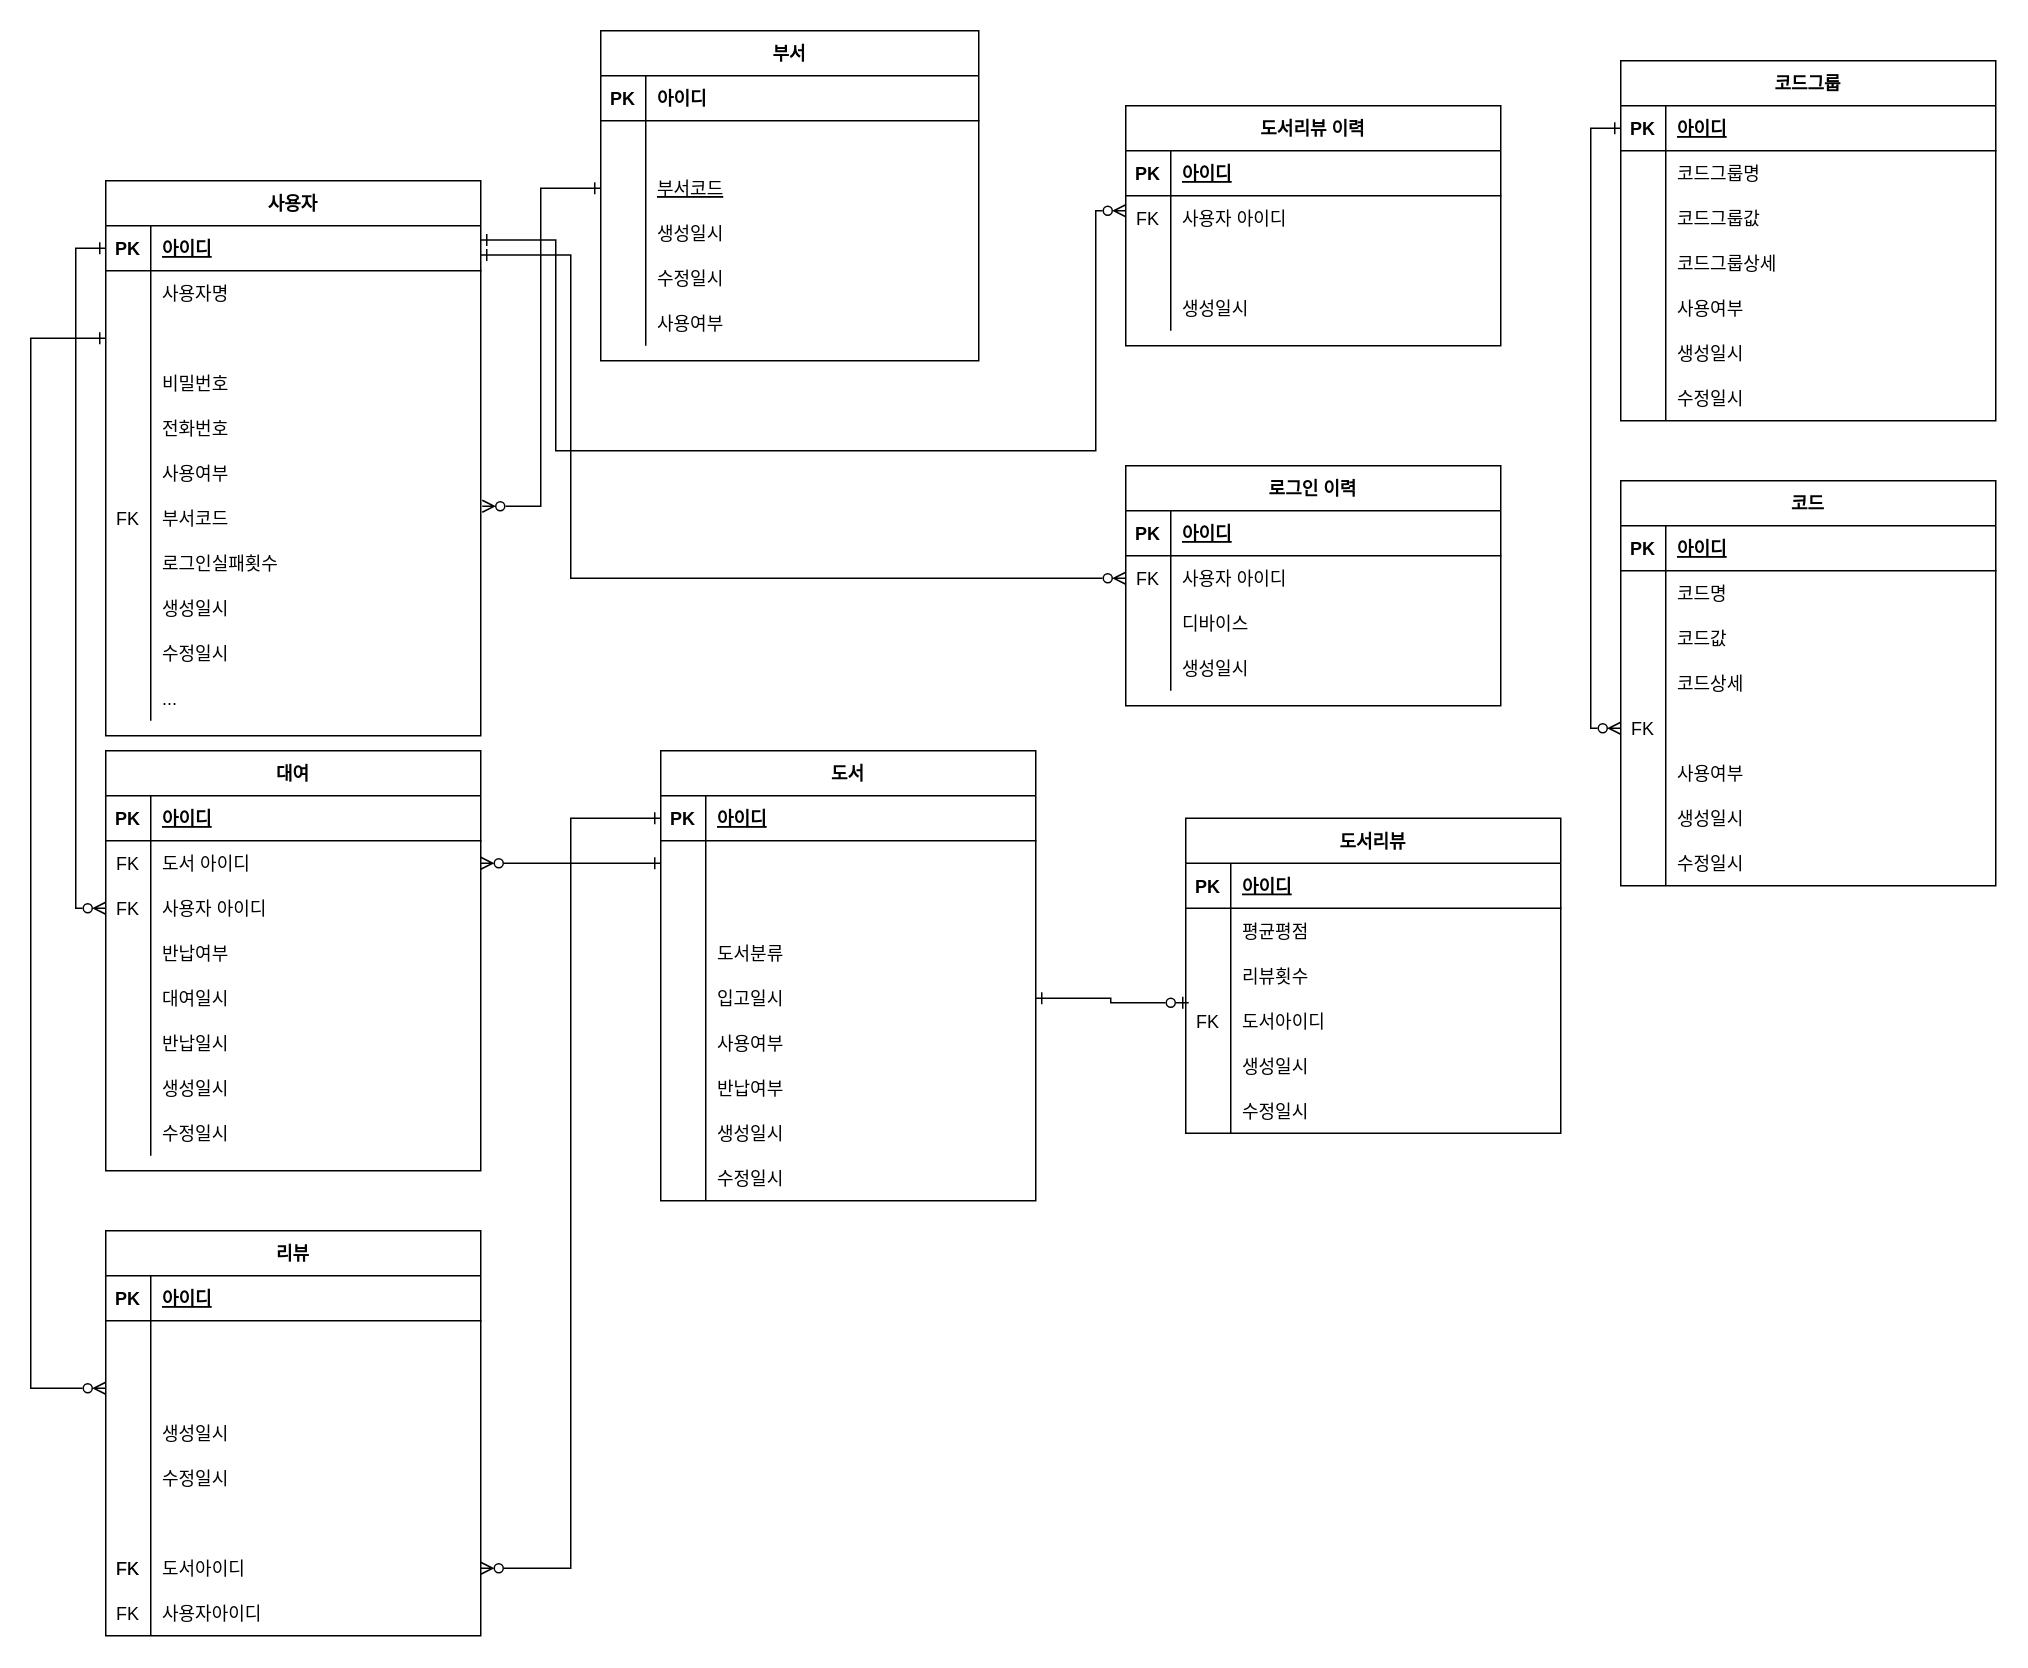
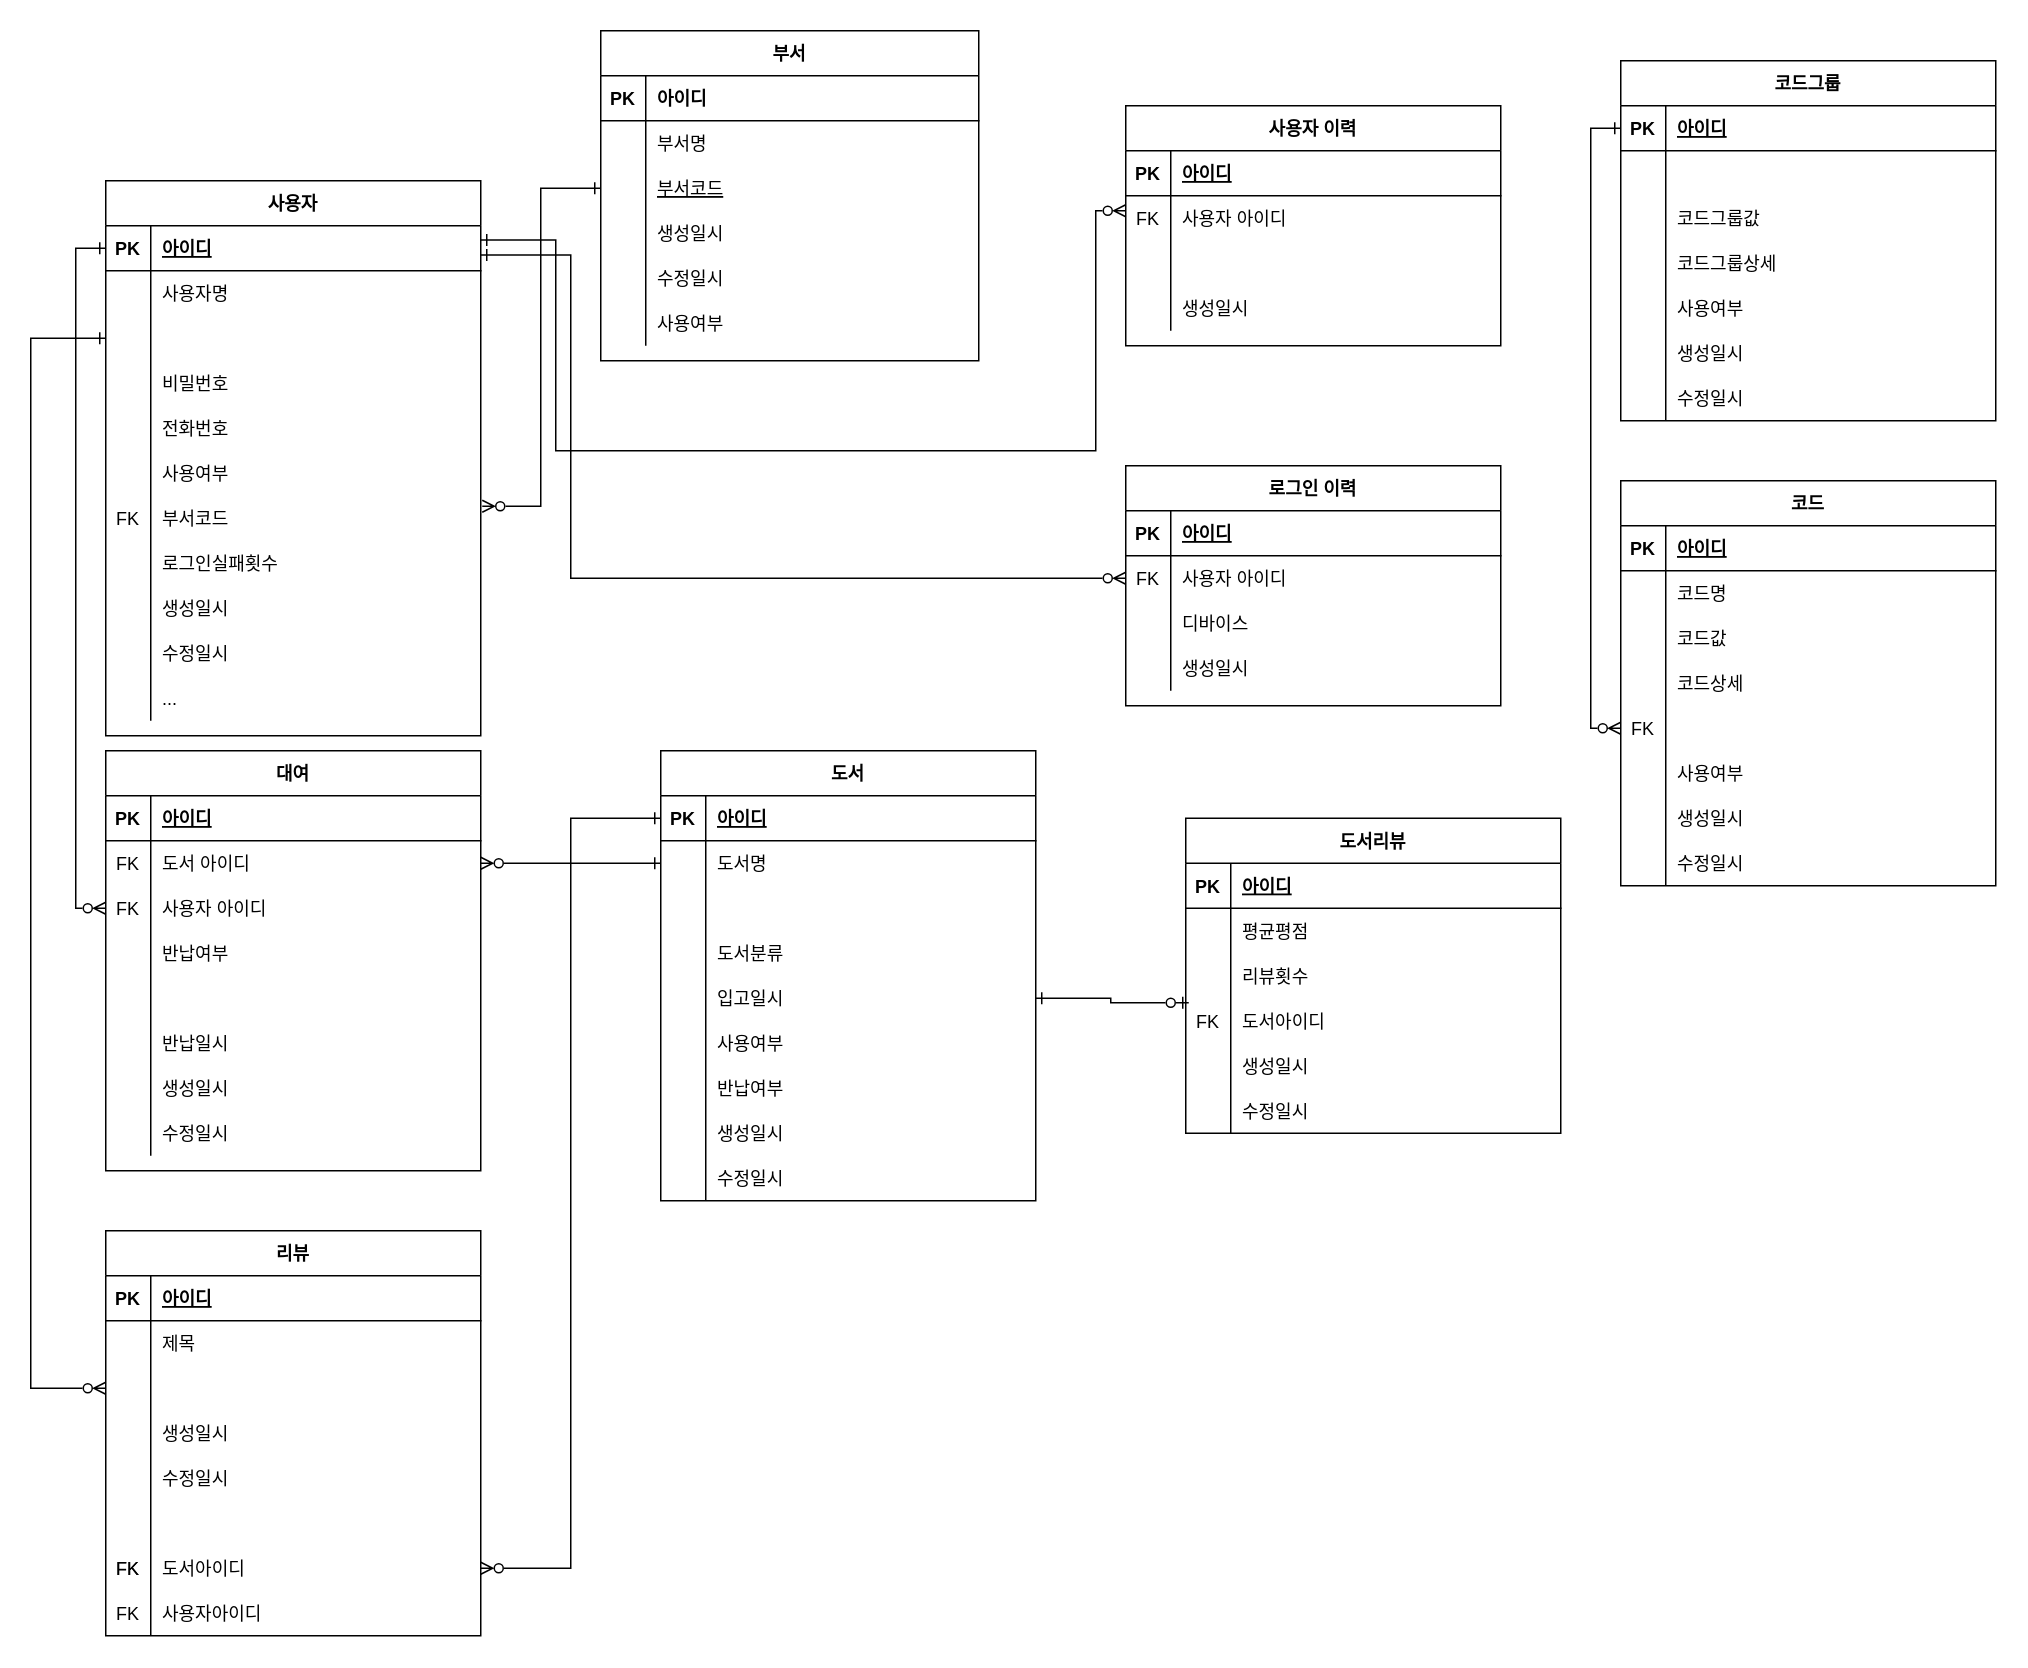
node "도서리뷰 이력": label "도서리뷰 이력" -> "사용자 이력"
node "부서명": added
node "코드그룹명": removed
node "도서명": added
node "대여일시": removed
node "제목": added
